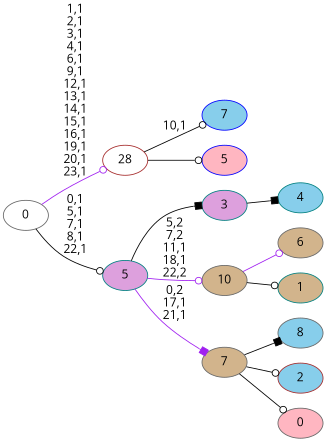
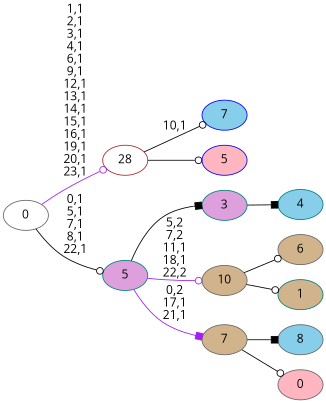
edge "10" -> "6": color purple -> black
node "2": removed
